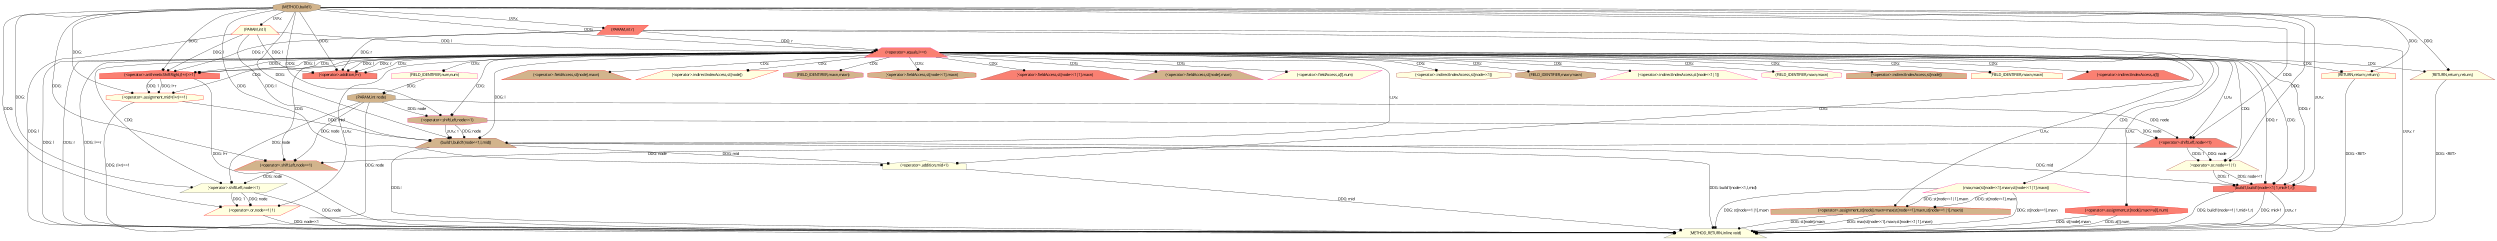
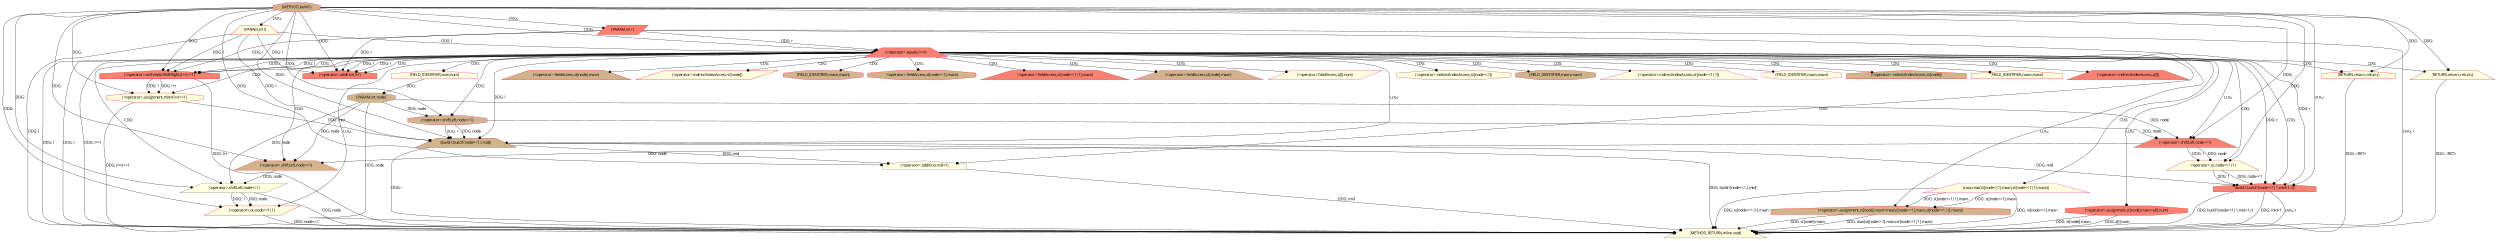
node "(METHOD,build1)": color gray40 -> deeppink
